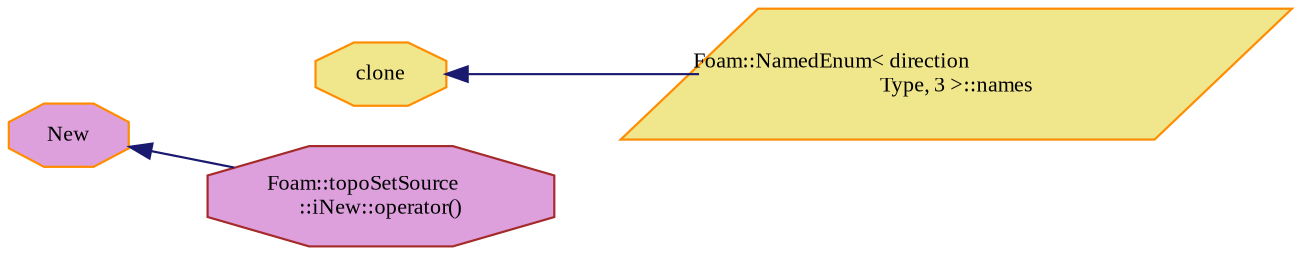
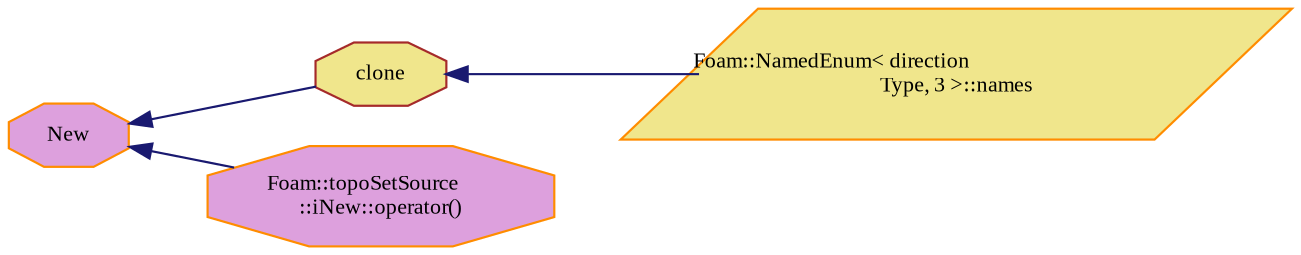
node "clone": color darkorange -> brown
edge "clone" -> "New": added
node "Foam::topoSetSource ::iNew::operator()": color brown -> darkorange
